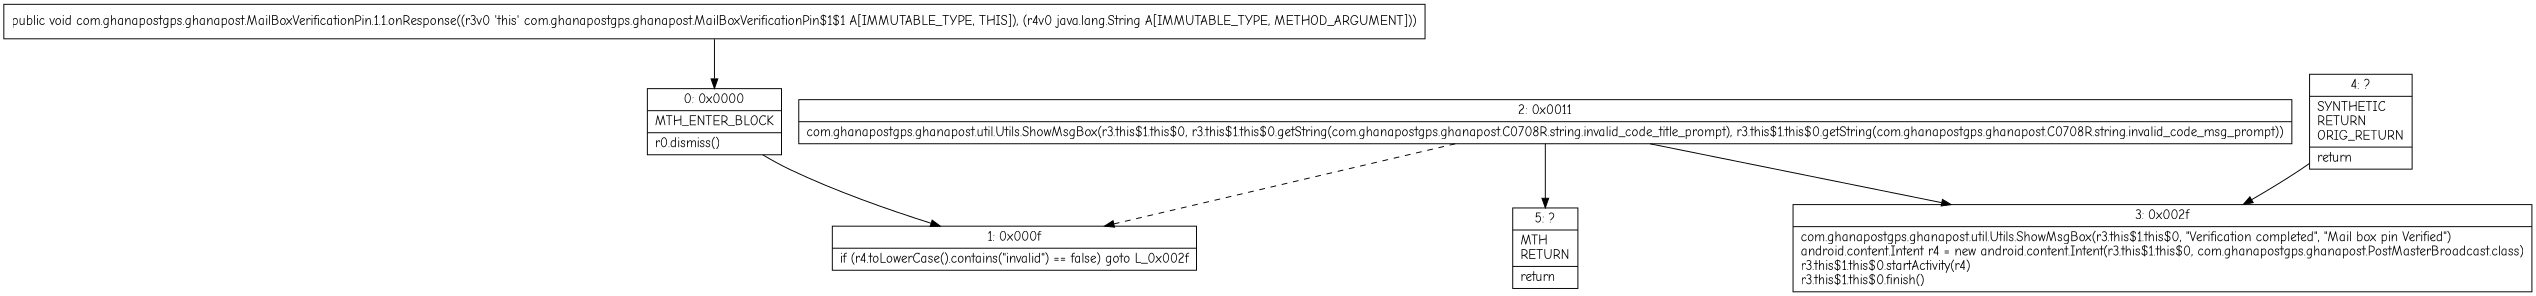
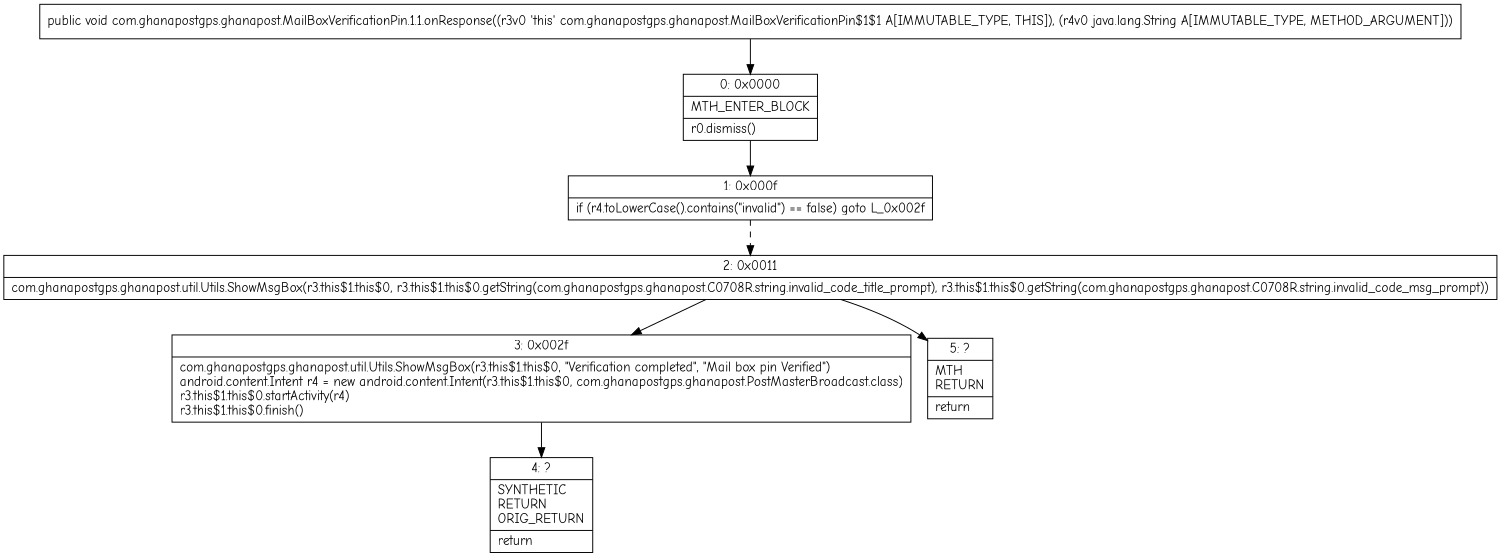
edge "4: ?" -> "3: 0x002f": reversed
edge "2: 0x0011" -> "1: 0x000f": reversed
